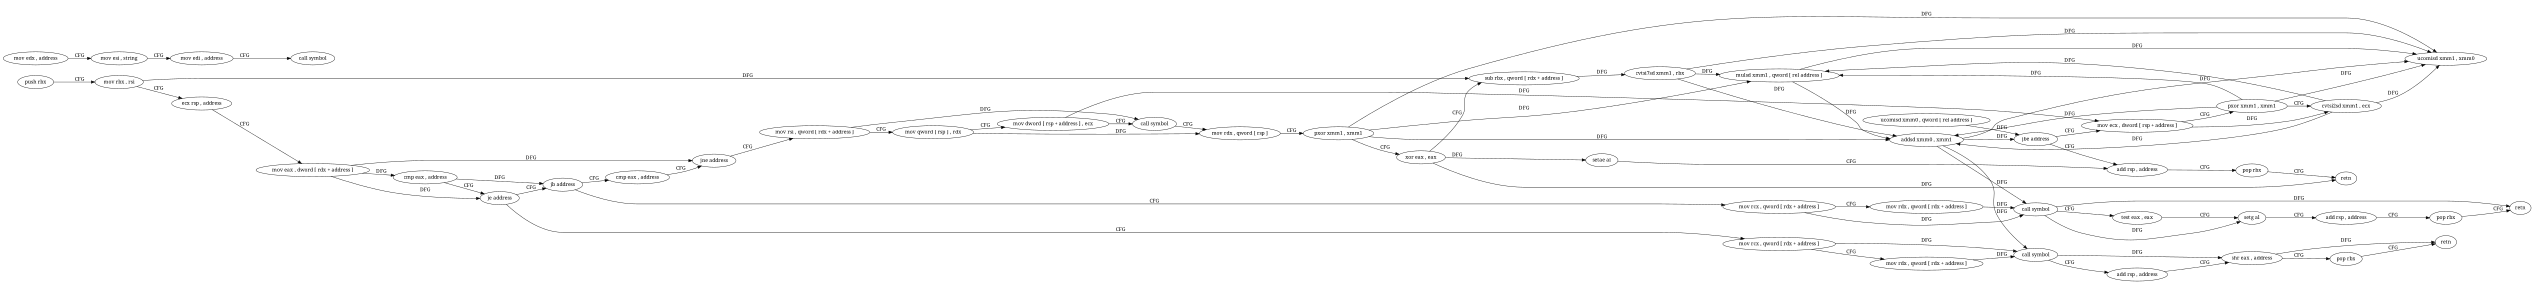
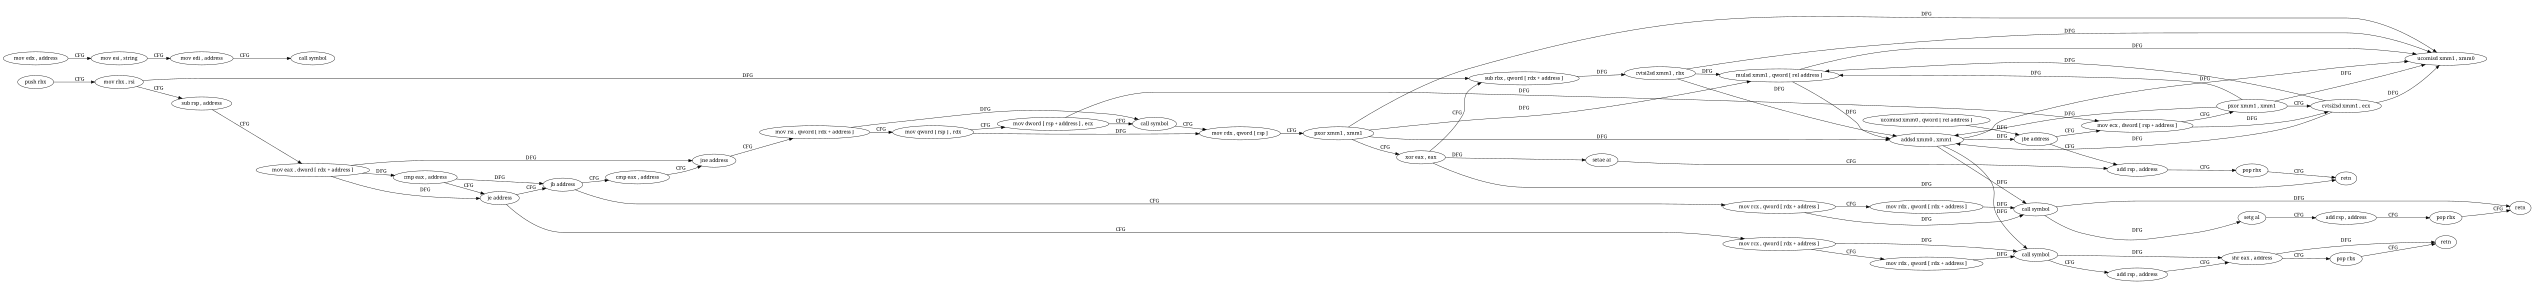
node "cvtsi7sd xmm1 , rbx": label "cvtsi7sd xmm1 , rbx" -> "cvtsi2sd xmm1 , rbx"
node "ecx rsp , address": label "ecx rsp , address" -> "sub rsp , address"
node "test eax , eax": removed
